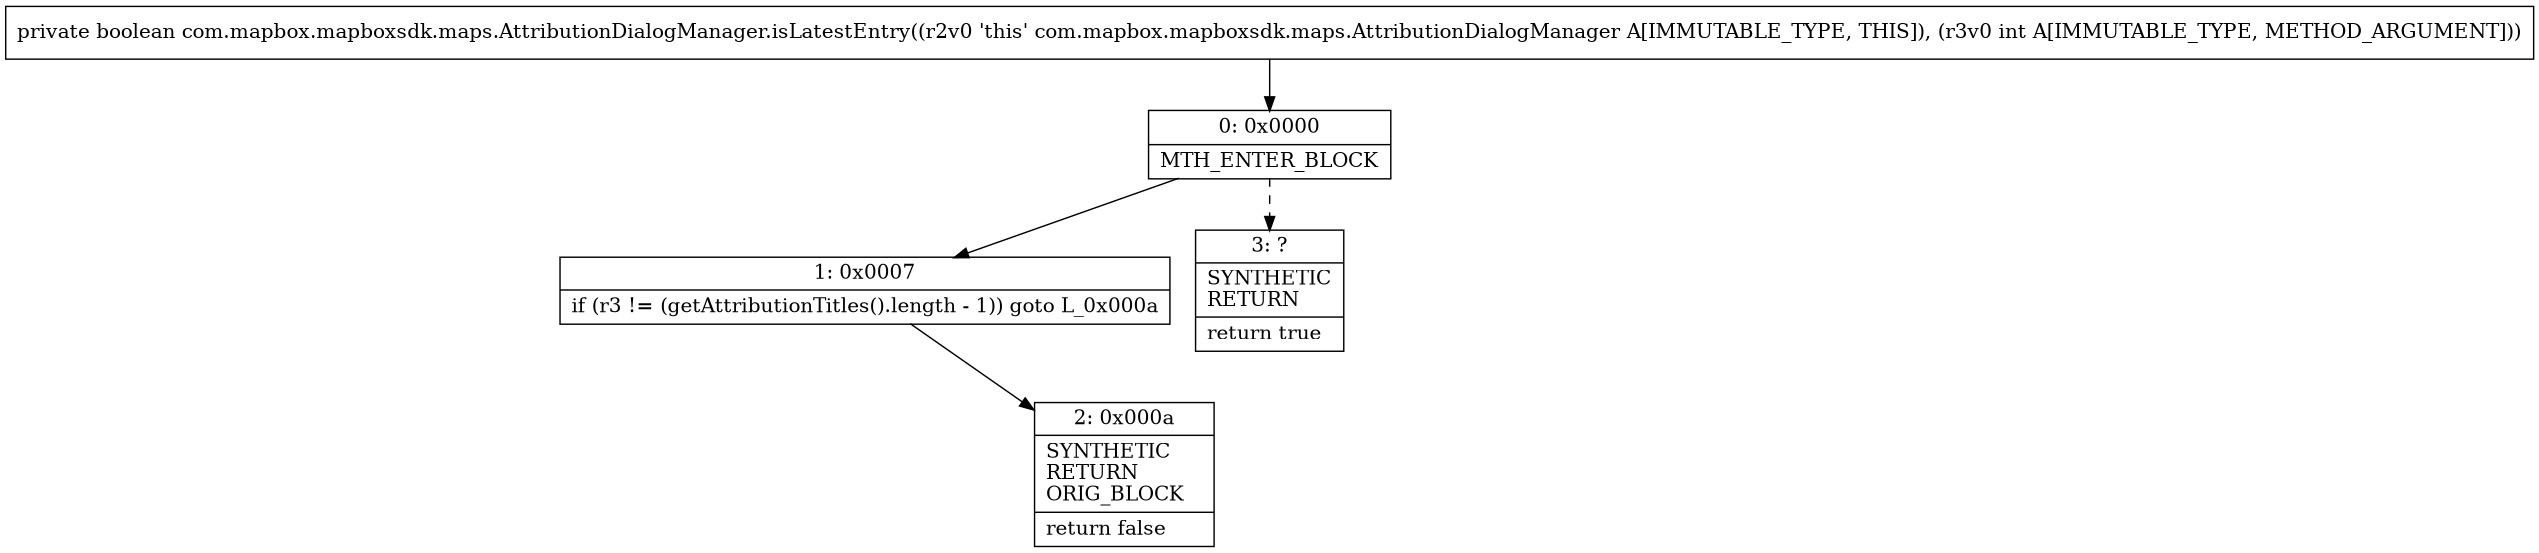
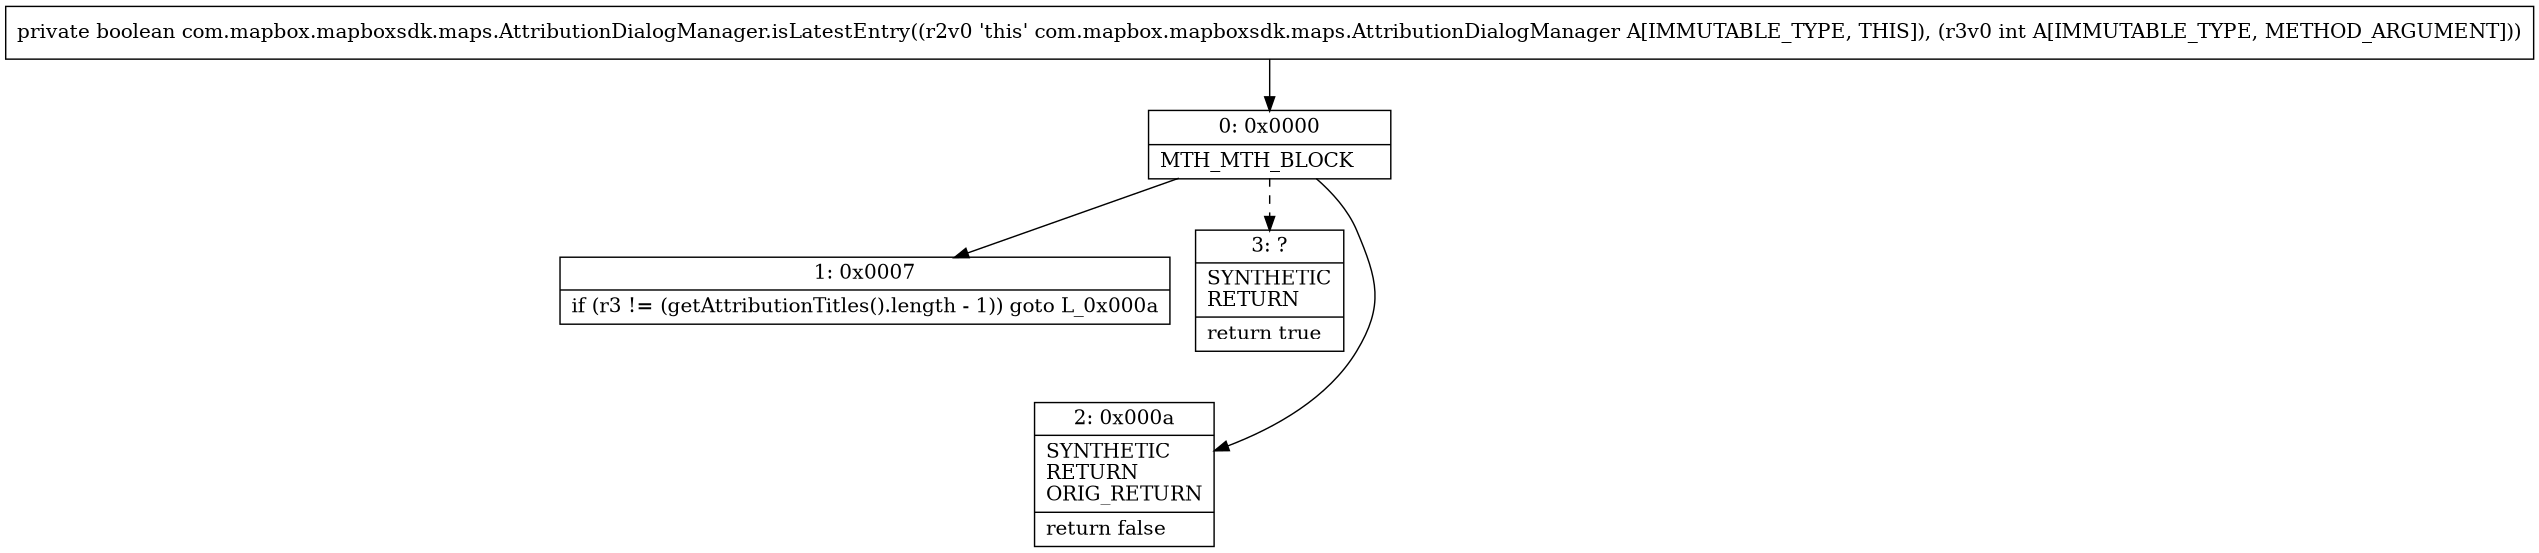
node "0: 0x0000": text "MTH_ENTER_BLOCK" -> "MTH_MTH_BLOCK"
edge "1: 0x0007" -> "2: 0x000a": now "0: 0x0000" -> "2: 0x000a"
node "2: 0x000a": text "ORIG_BLOCK" -> "ORIG_RETURN"
